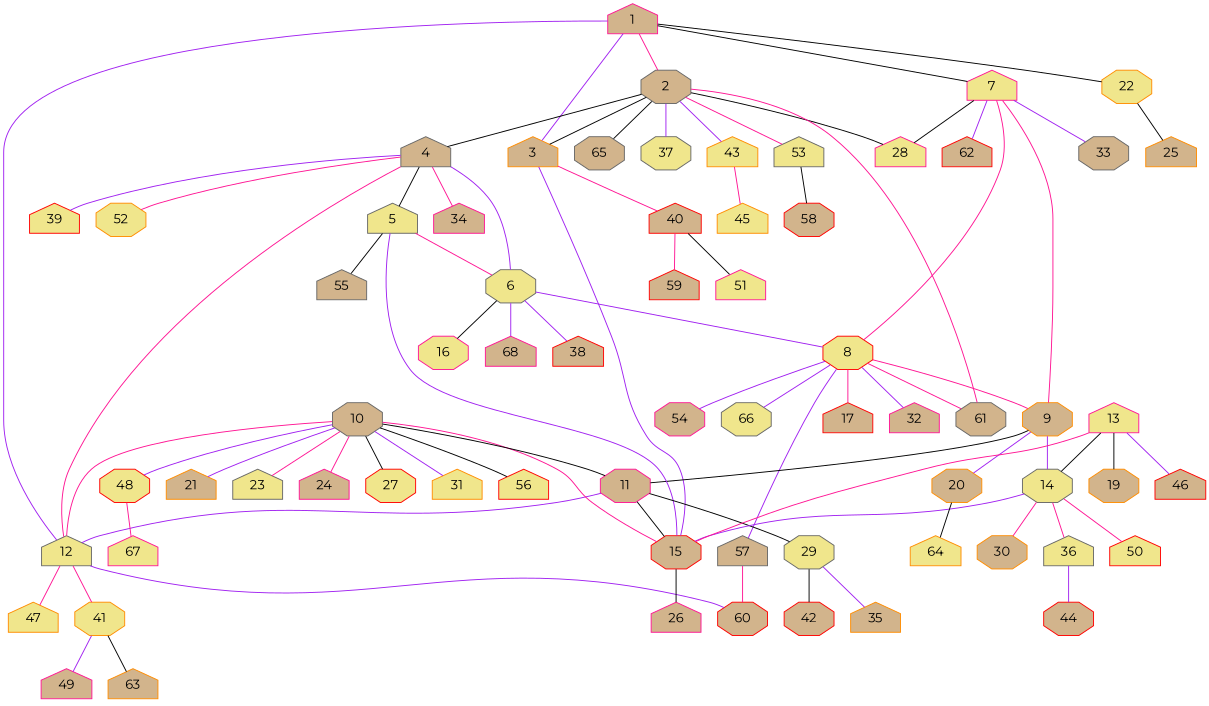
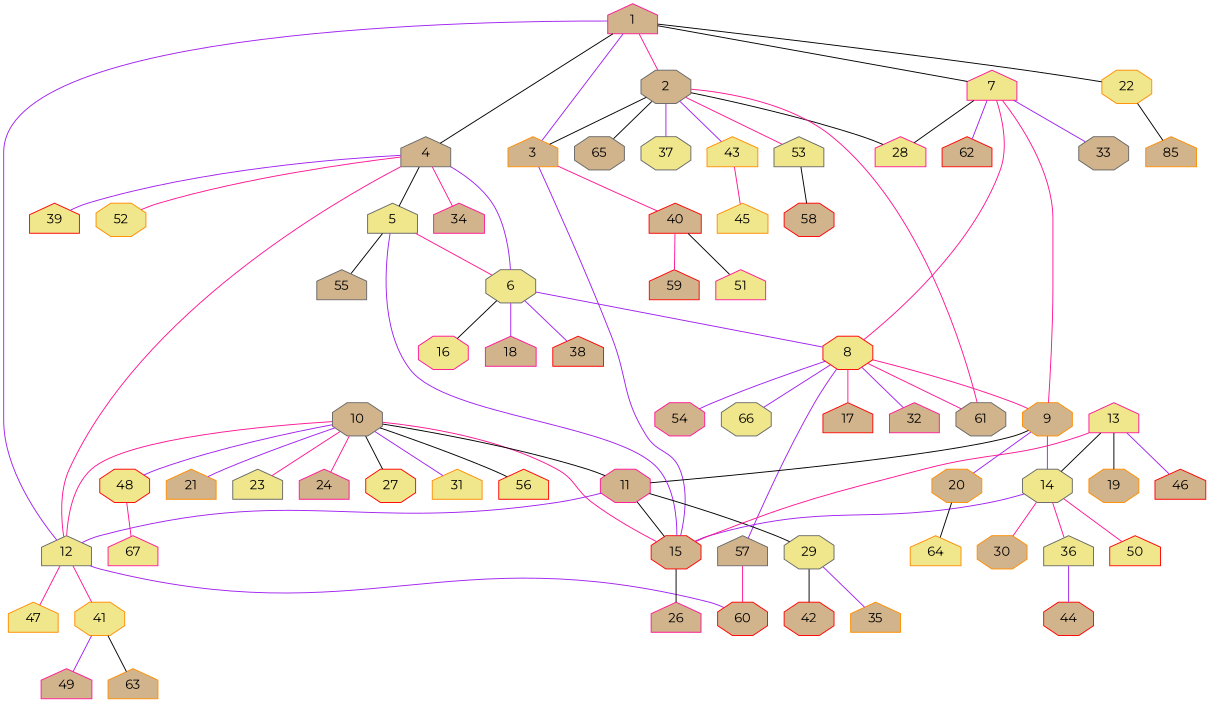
edge "2" -- "4": now "1" -- "4"
node "25": label "25" -> "85"
node "68": label "68" -> "18"
